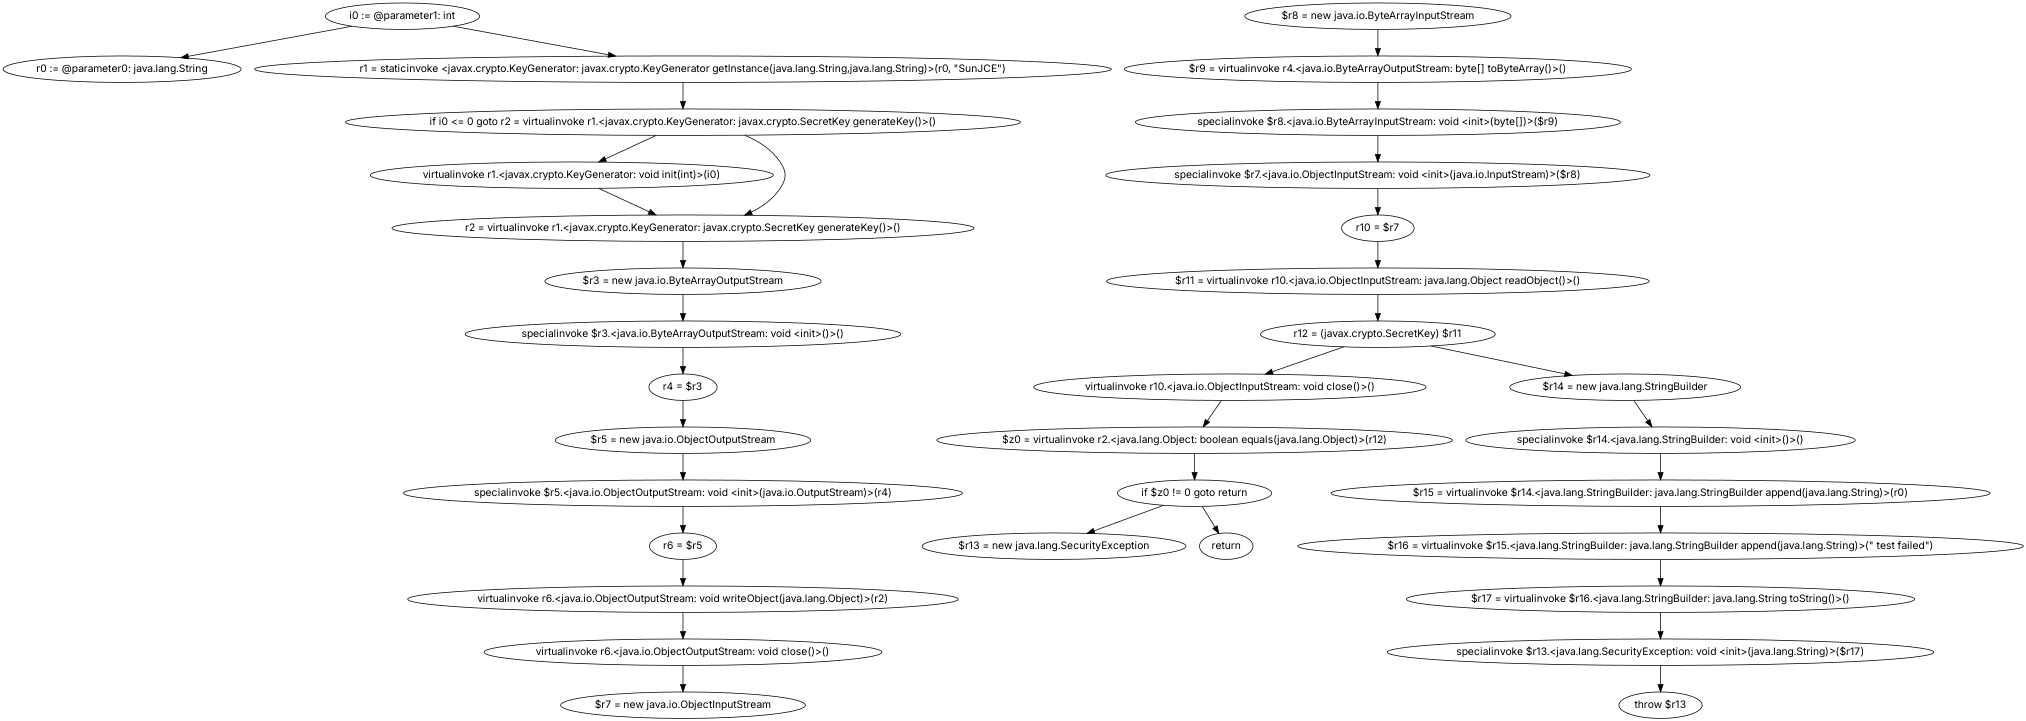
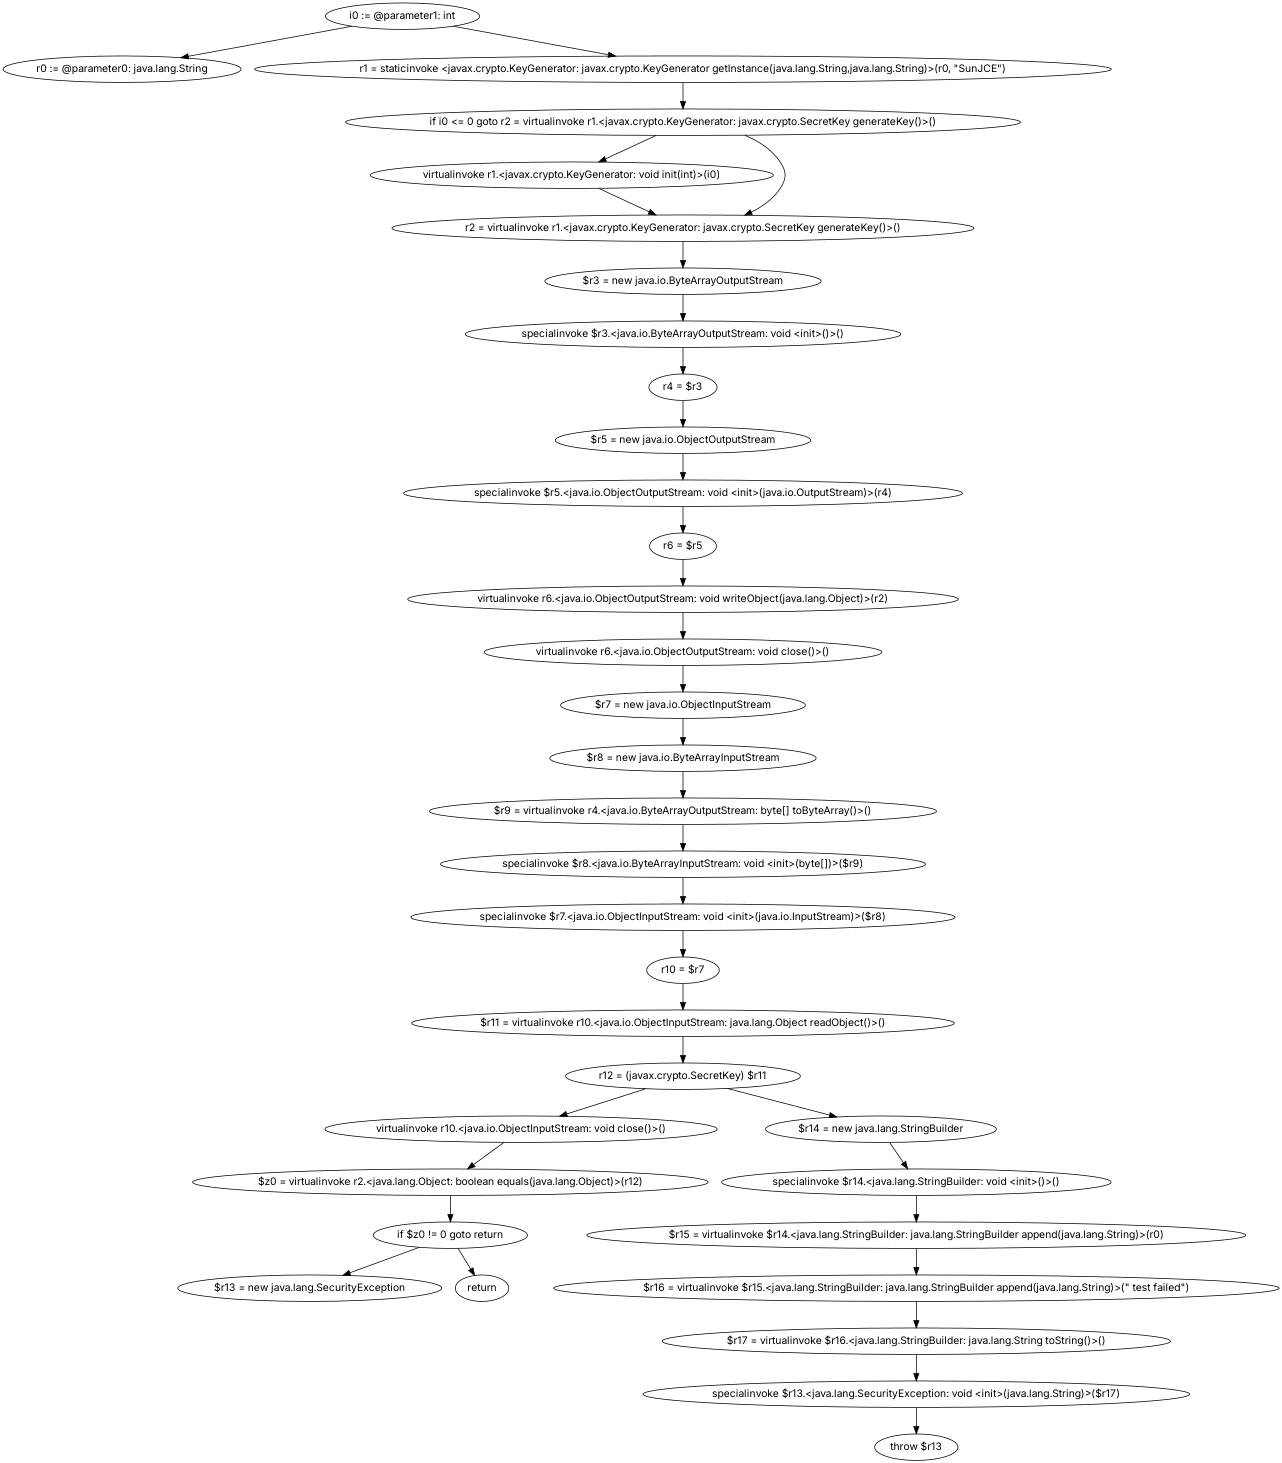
edge "$r7 = new java.io.ObjectInputStream" -> "$r8 = new java.io.ByteArrayInputStream": added
